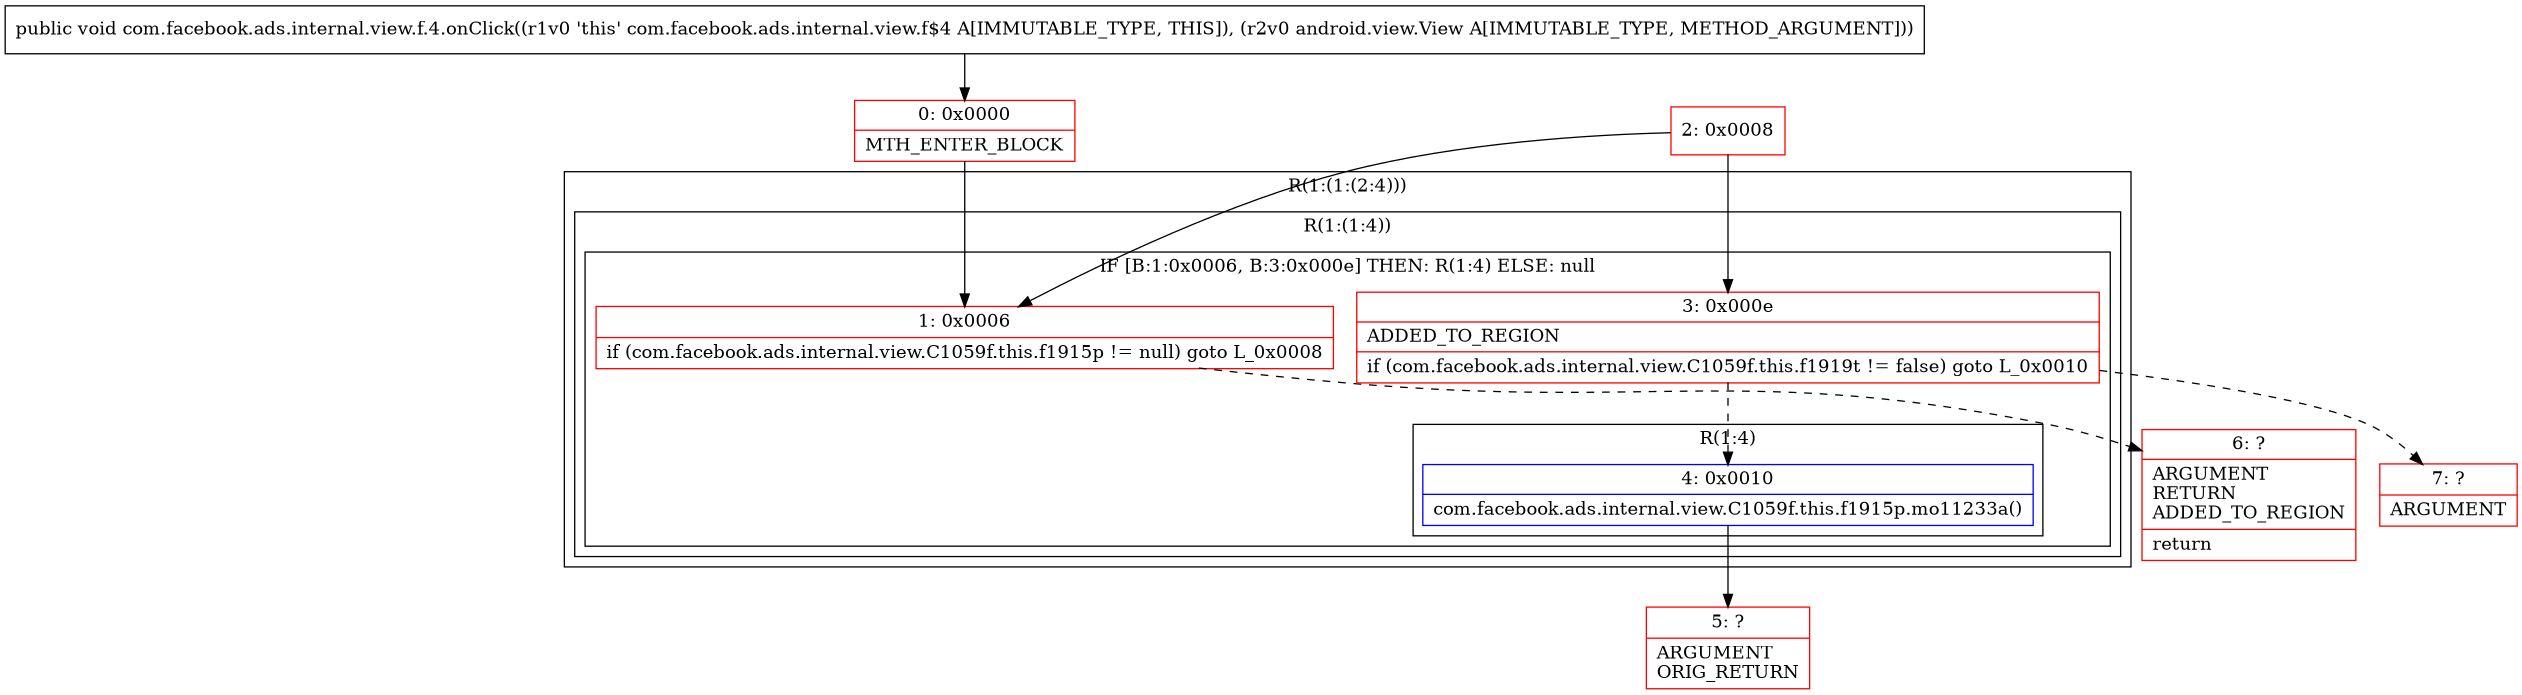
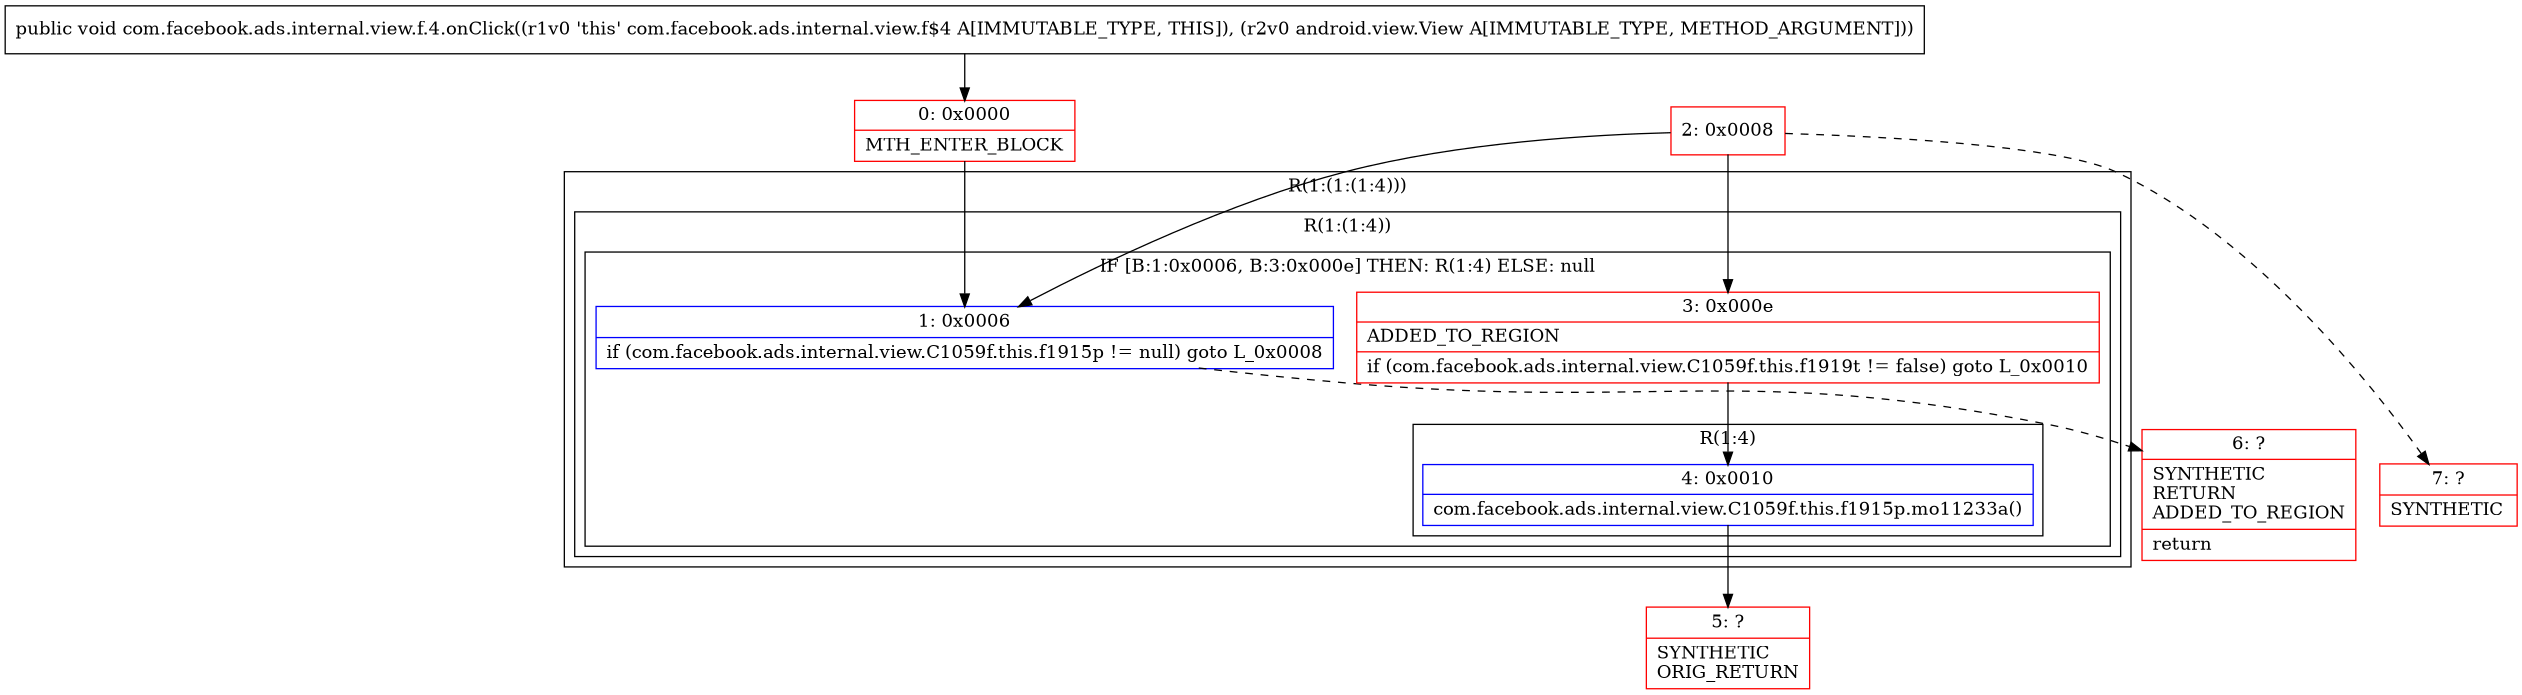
cluster "R(1:(1:(2:4)))": label "R(1:(1:(2:4)))" -> "R(1:(1:(1:4)))"
node "1: 0x0006": color red -> blue
edge "3: 0x000e" -> "7: ?": now "2: 0x0008" -> "7: ?"
edge "3: 0x000e" -> "4: 0x0010": style dashed -> solid
node "6: ?": text "ARGUMENT" -> "SYNTHETIC"
node "7: ?": text "ARGUMENT" -> "SYNTHETIC"
node "5: ?": text "ARGUMENT" -> "SYNTHETIC"
